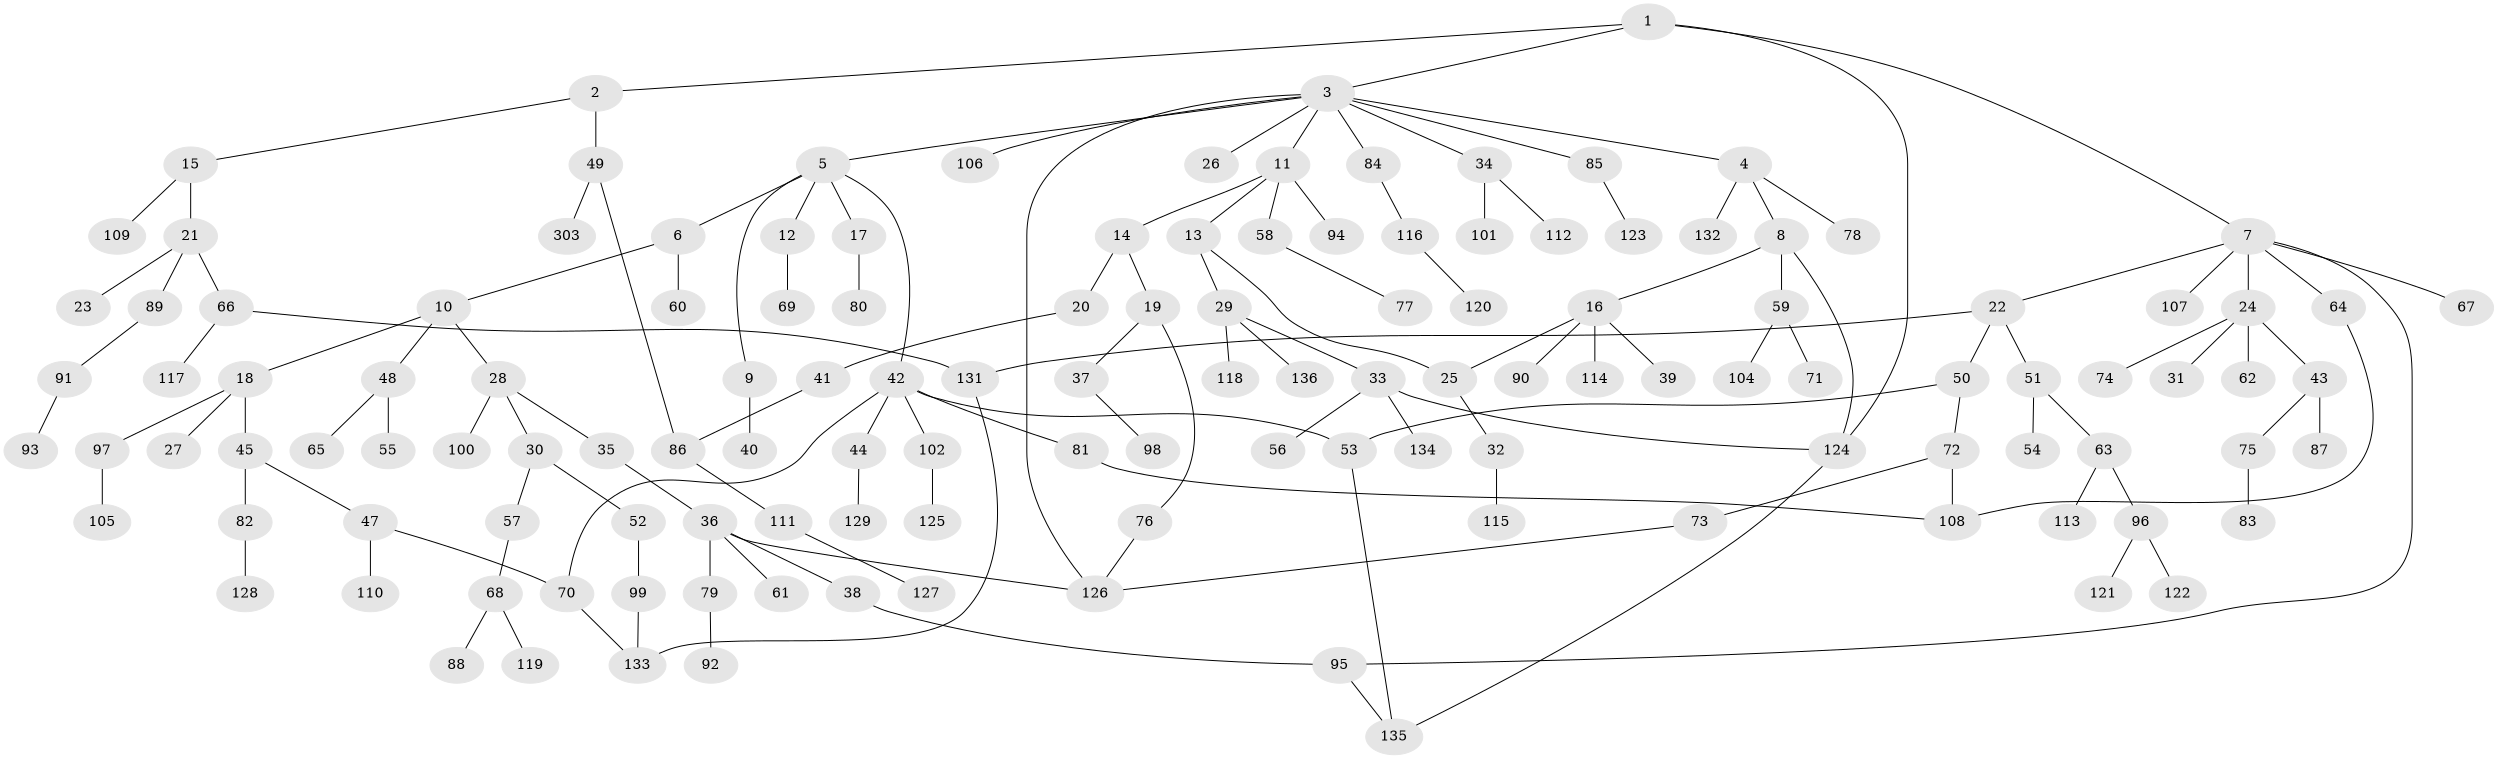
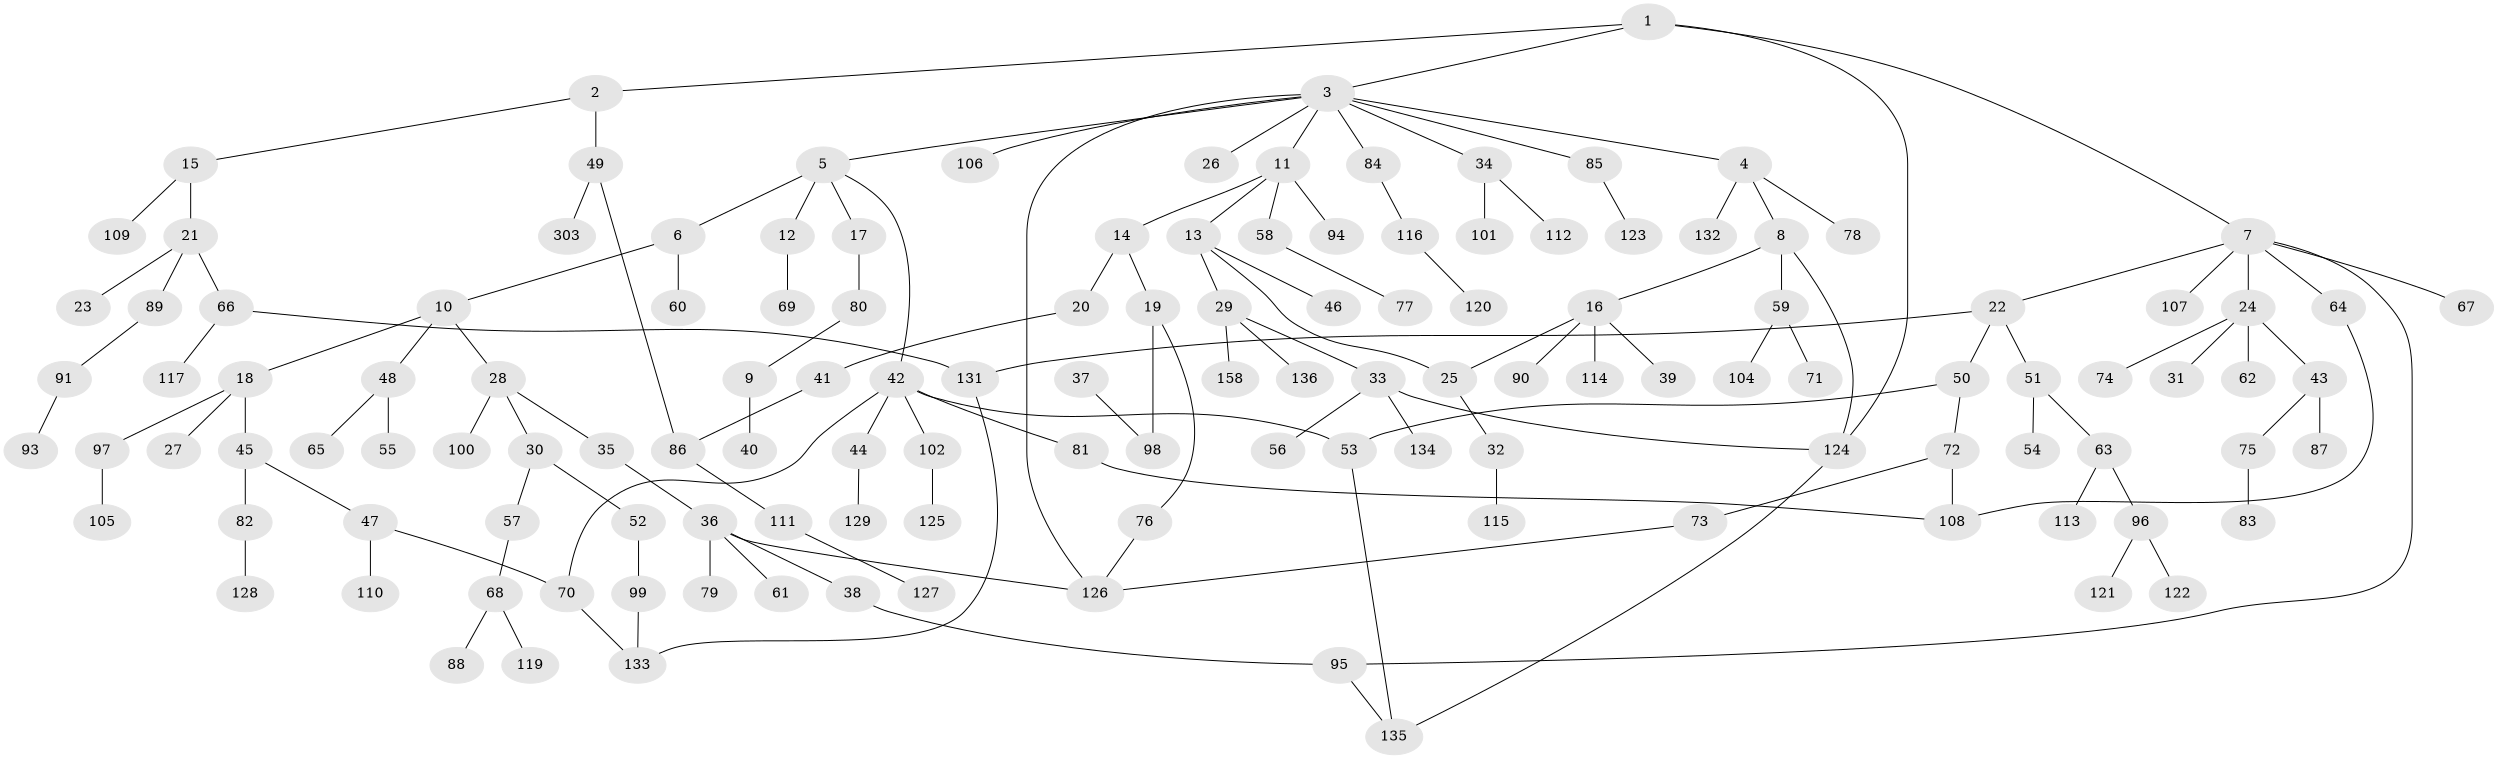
edge "5" -- "9": now "80" -- "9"
node "46": added
edge "19" -- "37": now "19" -- "98"
node "118": label "118" -> "158"
node "92": removed
